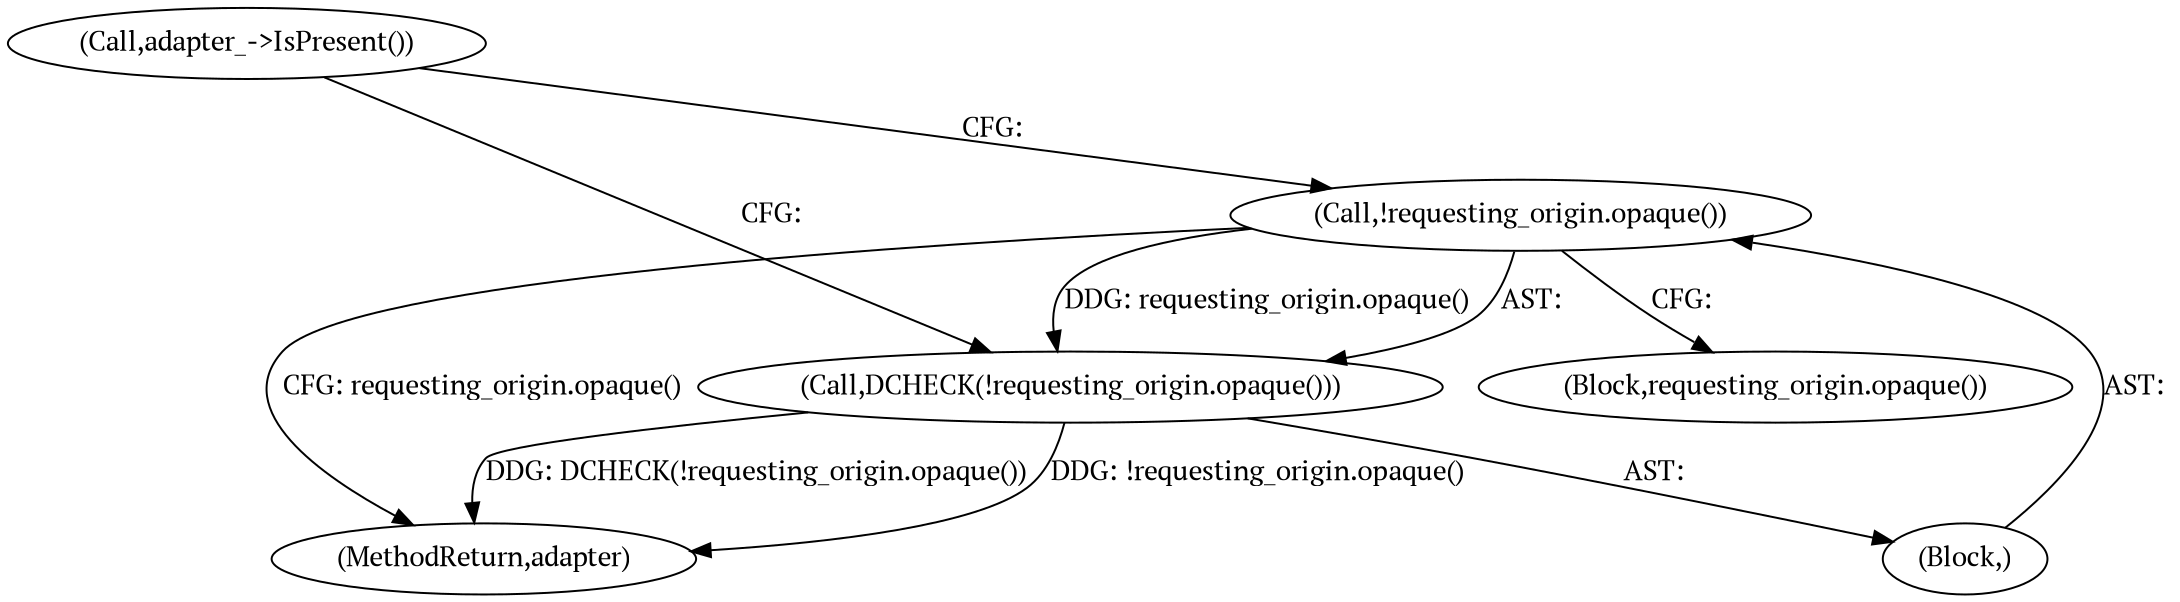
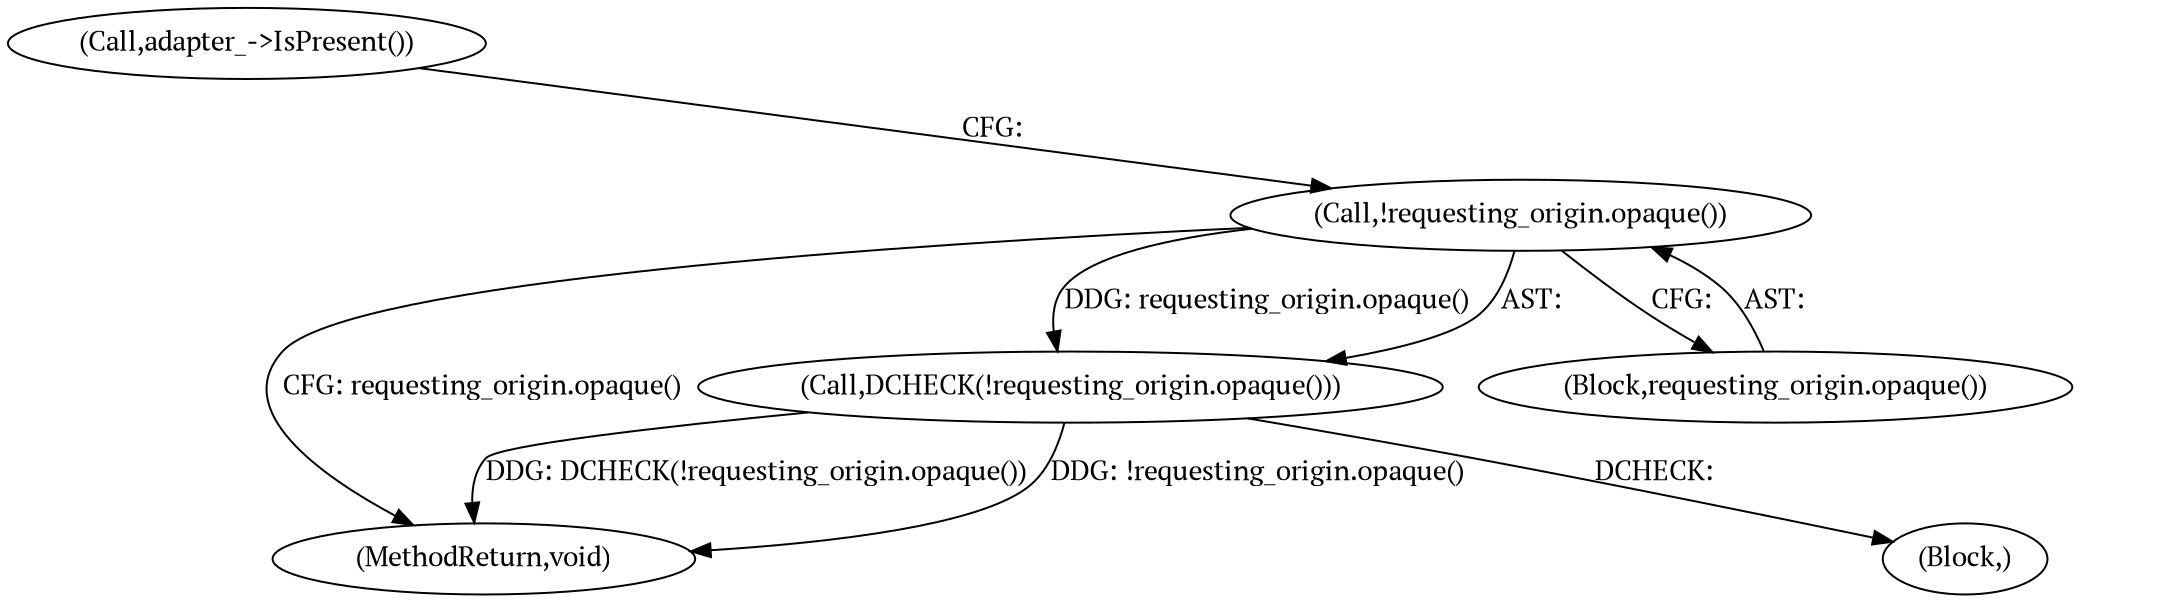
edge "(Call,adapter_->IsPresent())" -> "(Call,DCHECK(!requesting_origin.opaque()))": removed, label "CFG:"
edge "(Block,)" -> "(Call,!requesting_origin.opaque())": now "(Block,requesting_origin.opaque())" -> "(Call,!requesting_origin.opaque())"
edge "(Call,DCHECK(!requesting_origin.opaque()))" -> "(Block,)": label "AST: " -> "DCHECK: "
node "(MethodReturn,adapter)": label "(MethodReturn,adapter)" -> "(MethodReturn,void)"
